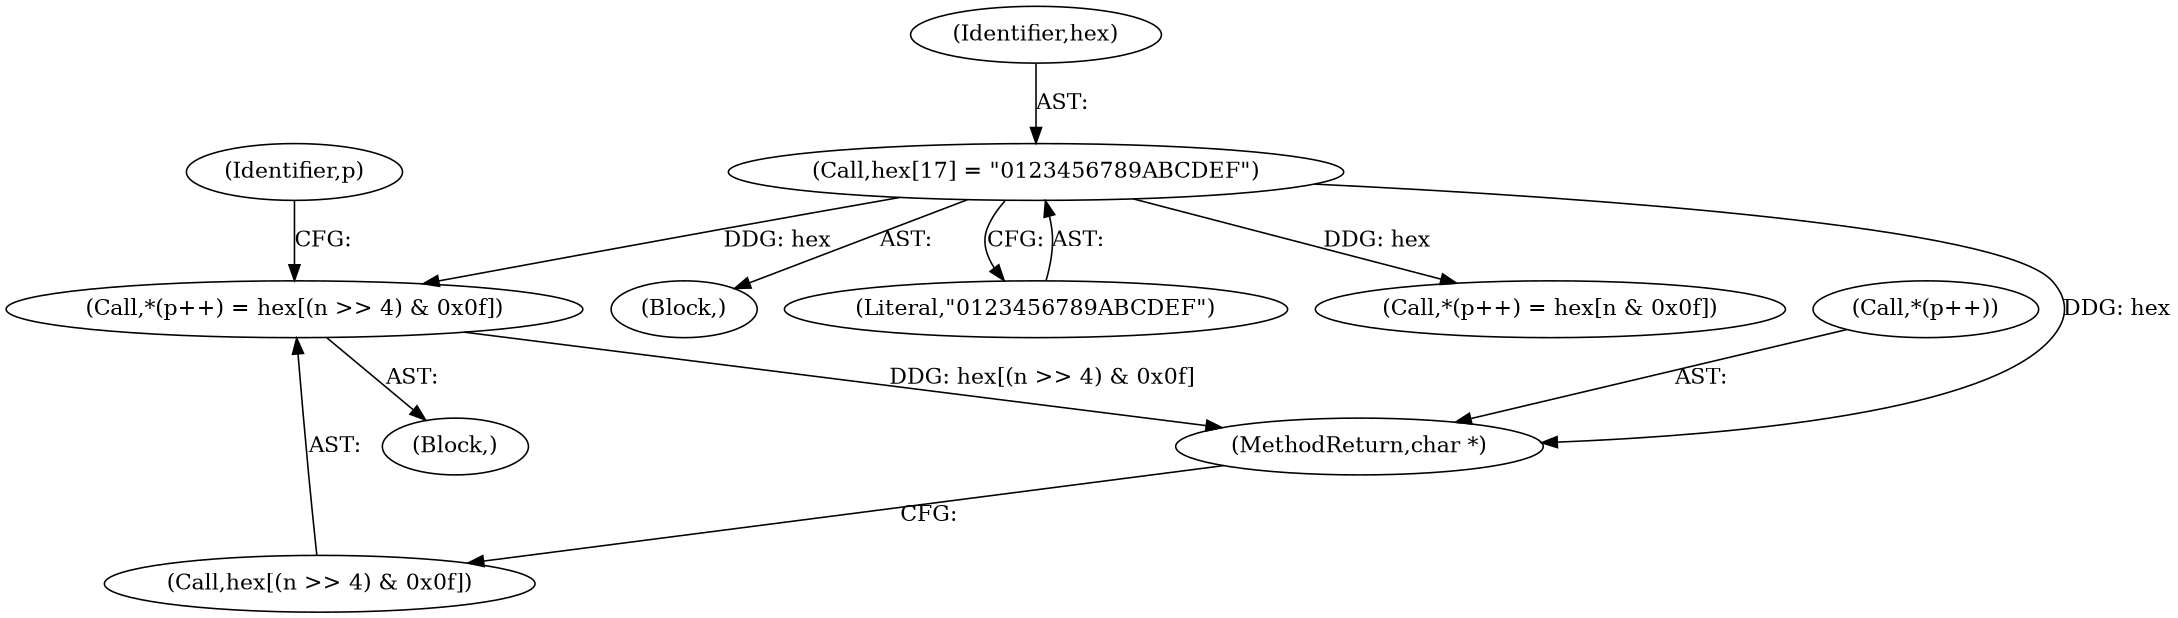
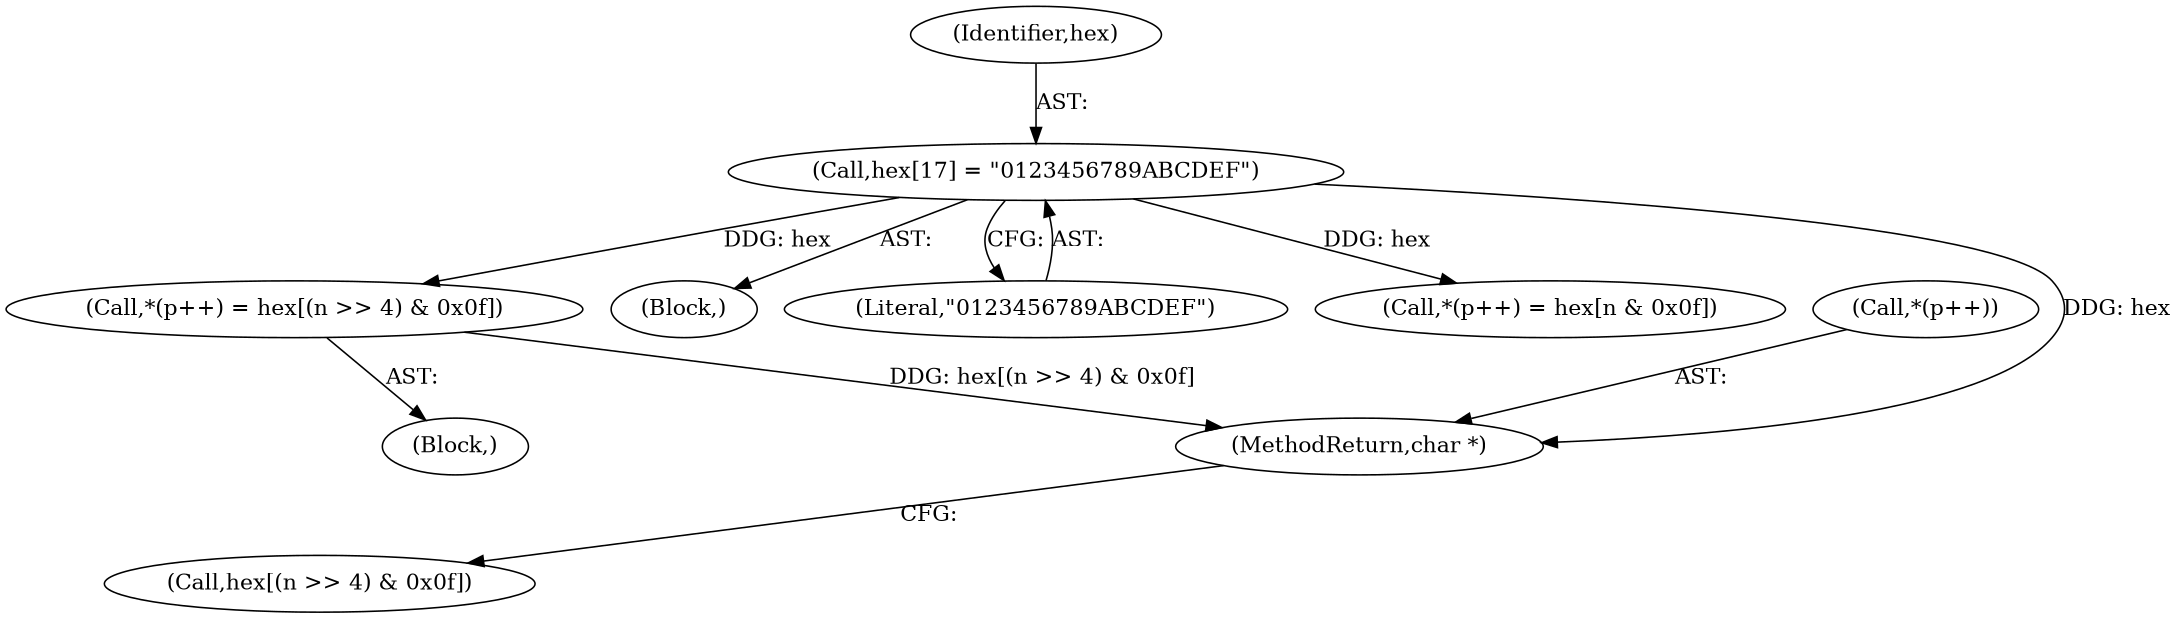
node "(Identifier,p)": removed
edge "(Call,hex[(n >> 4) & 0x0f])" -> "(Call,*(p++) = hex[(n >> 4) & 0x0f])": removed, label "AST:"
